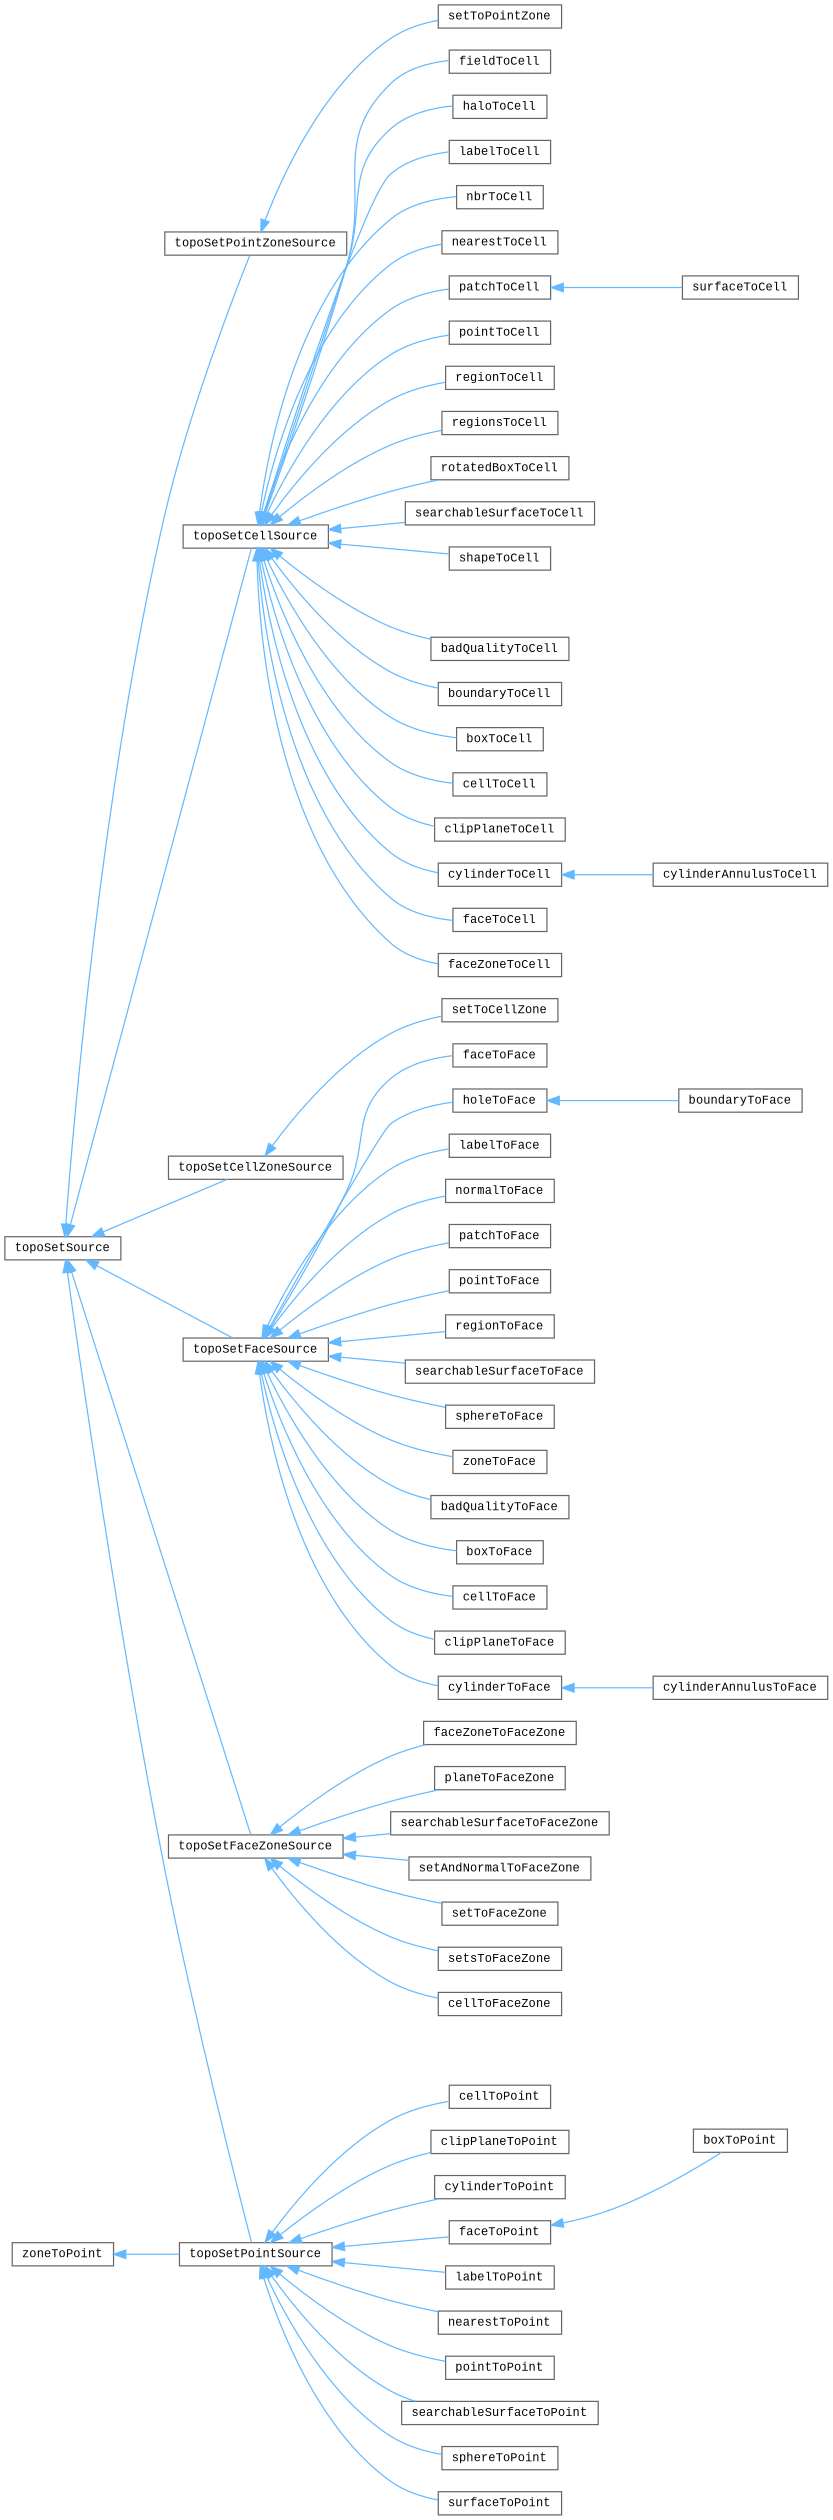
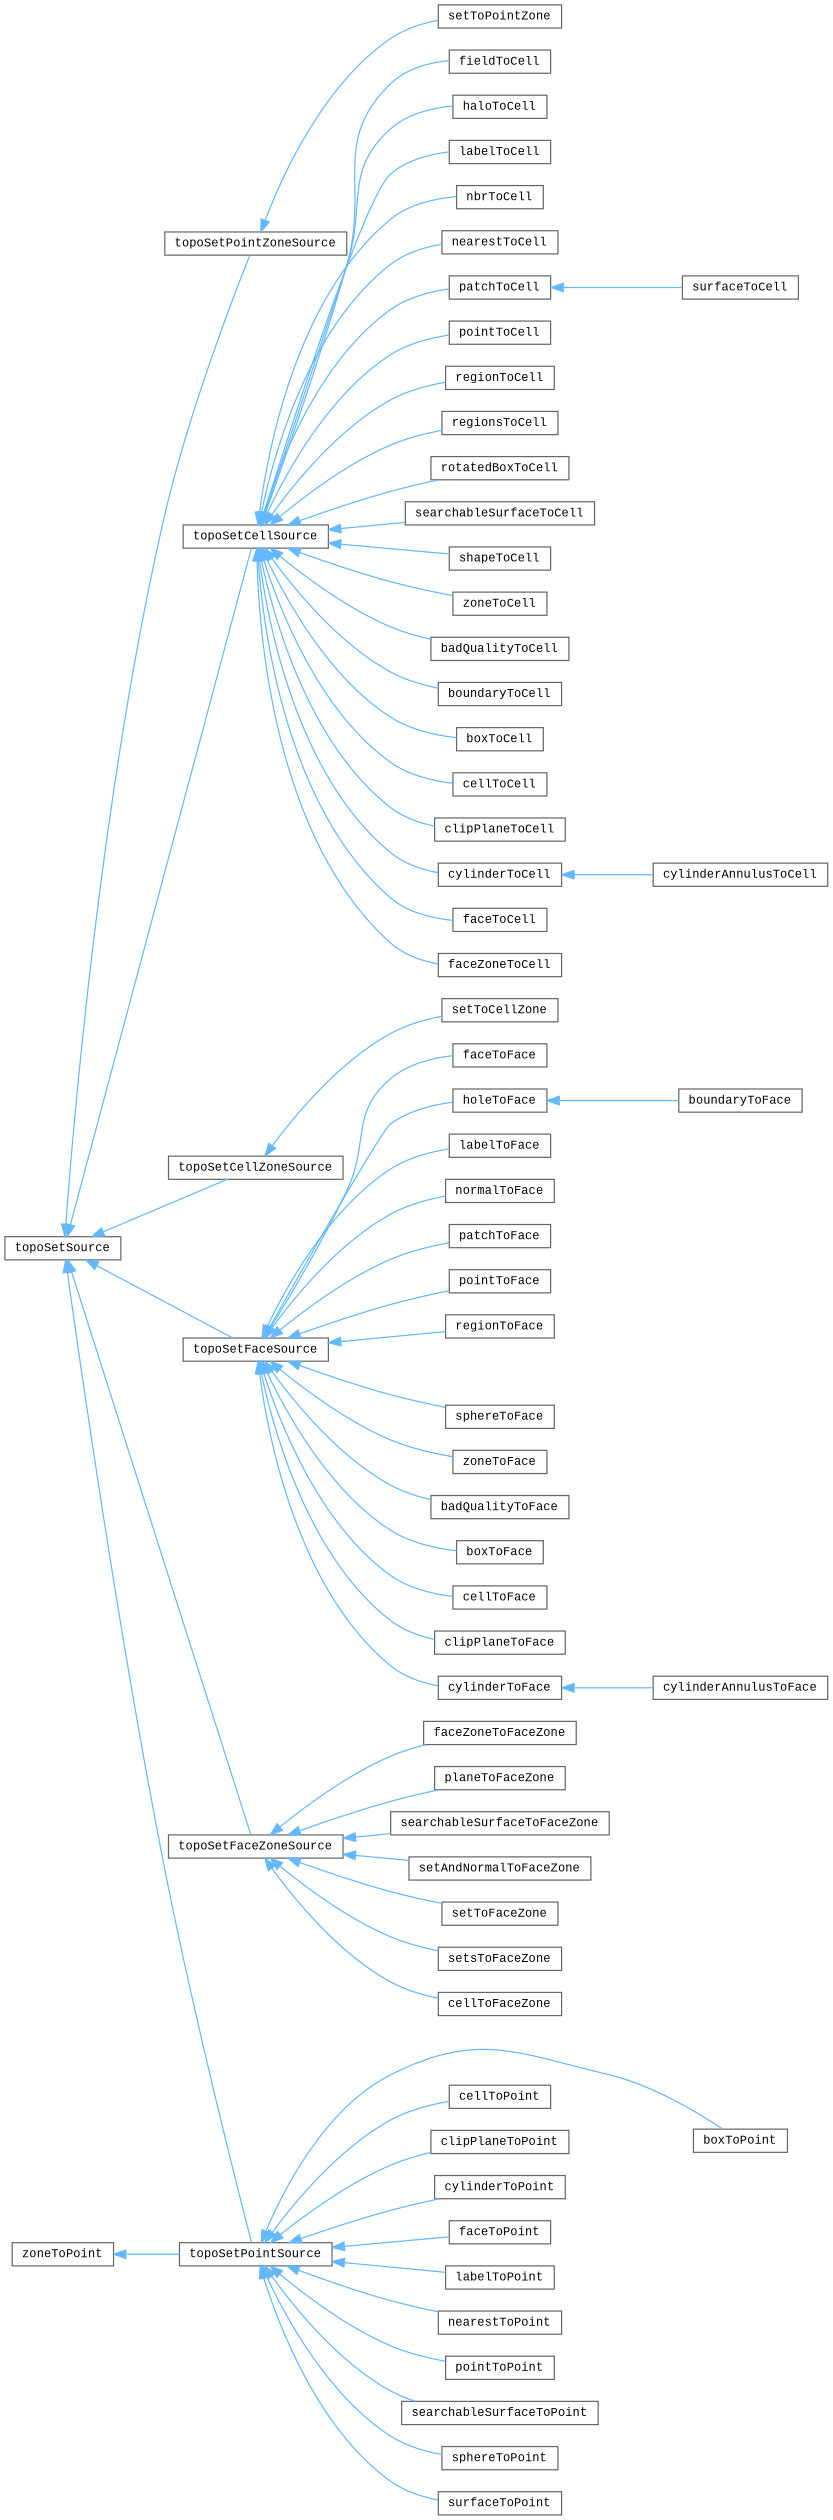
node "zoneToCell": added
node "searchableSurfaceToFace": removed
edge "boxToPoint" -> "faceToPoint": now "boxToPoint" -> "topoSetPointSource"
